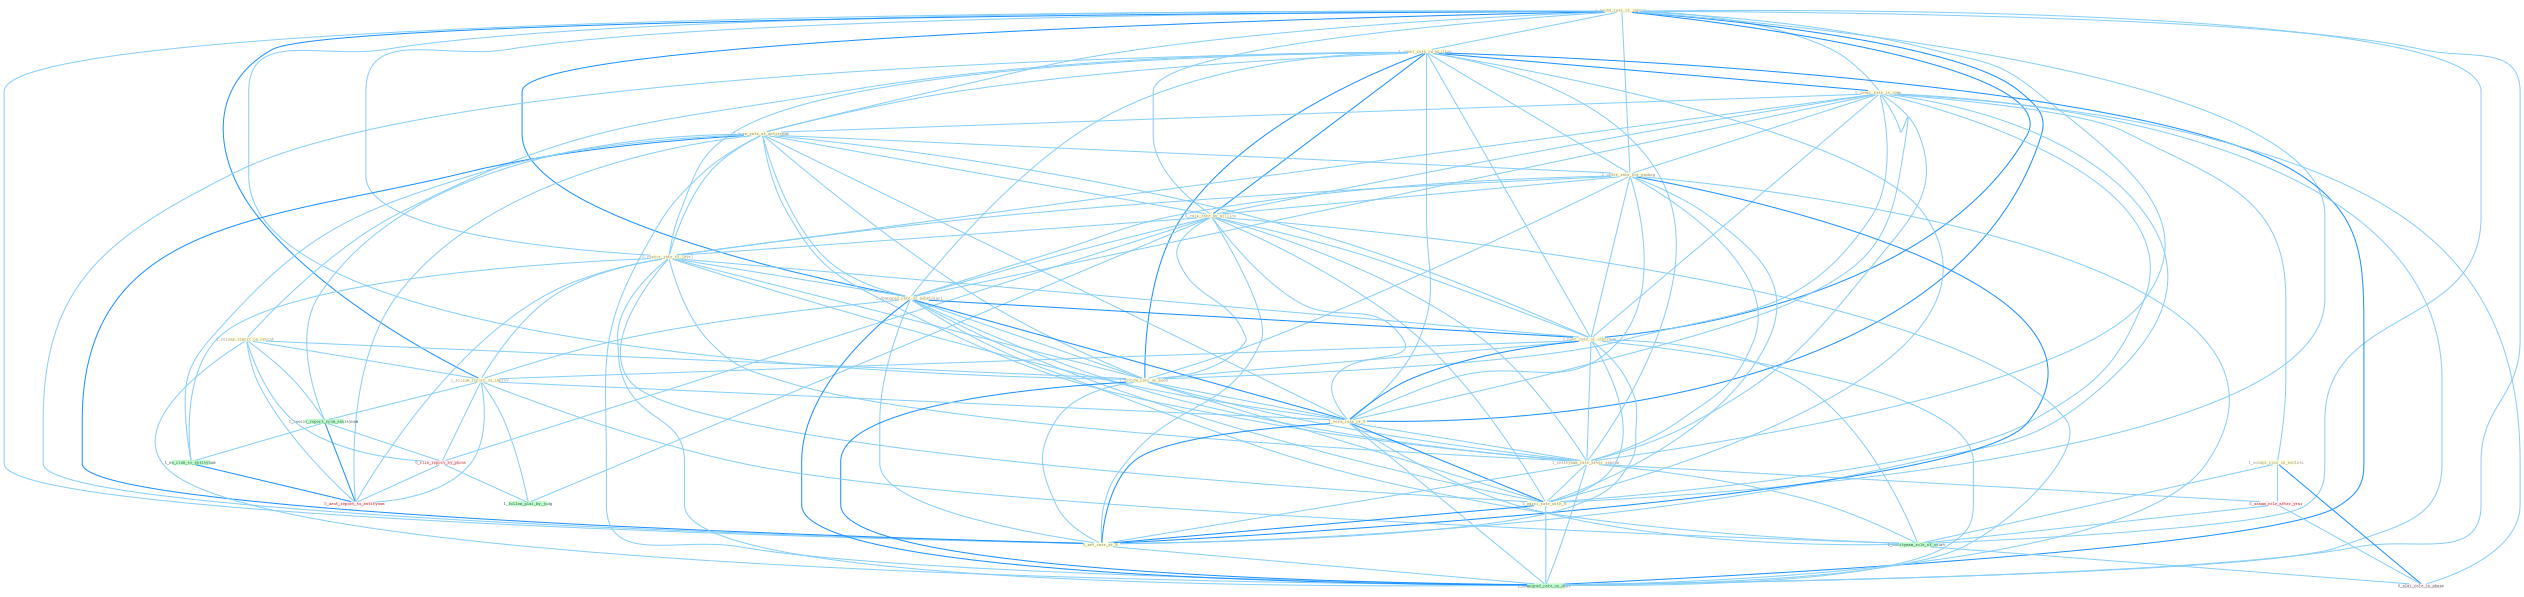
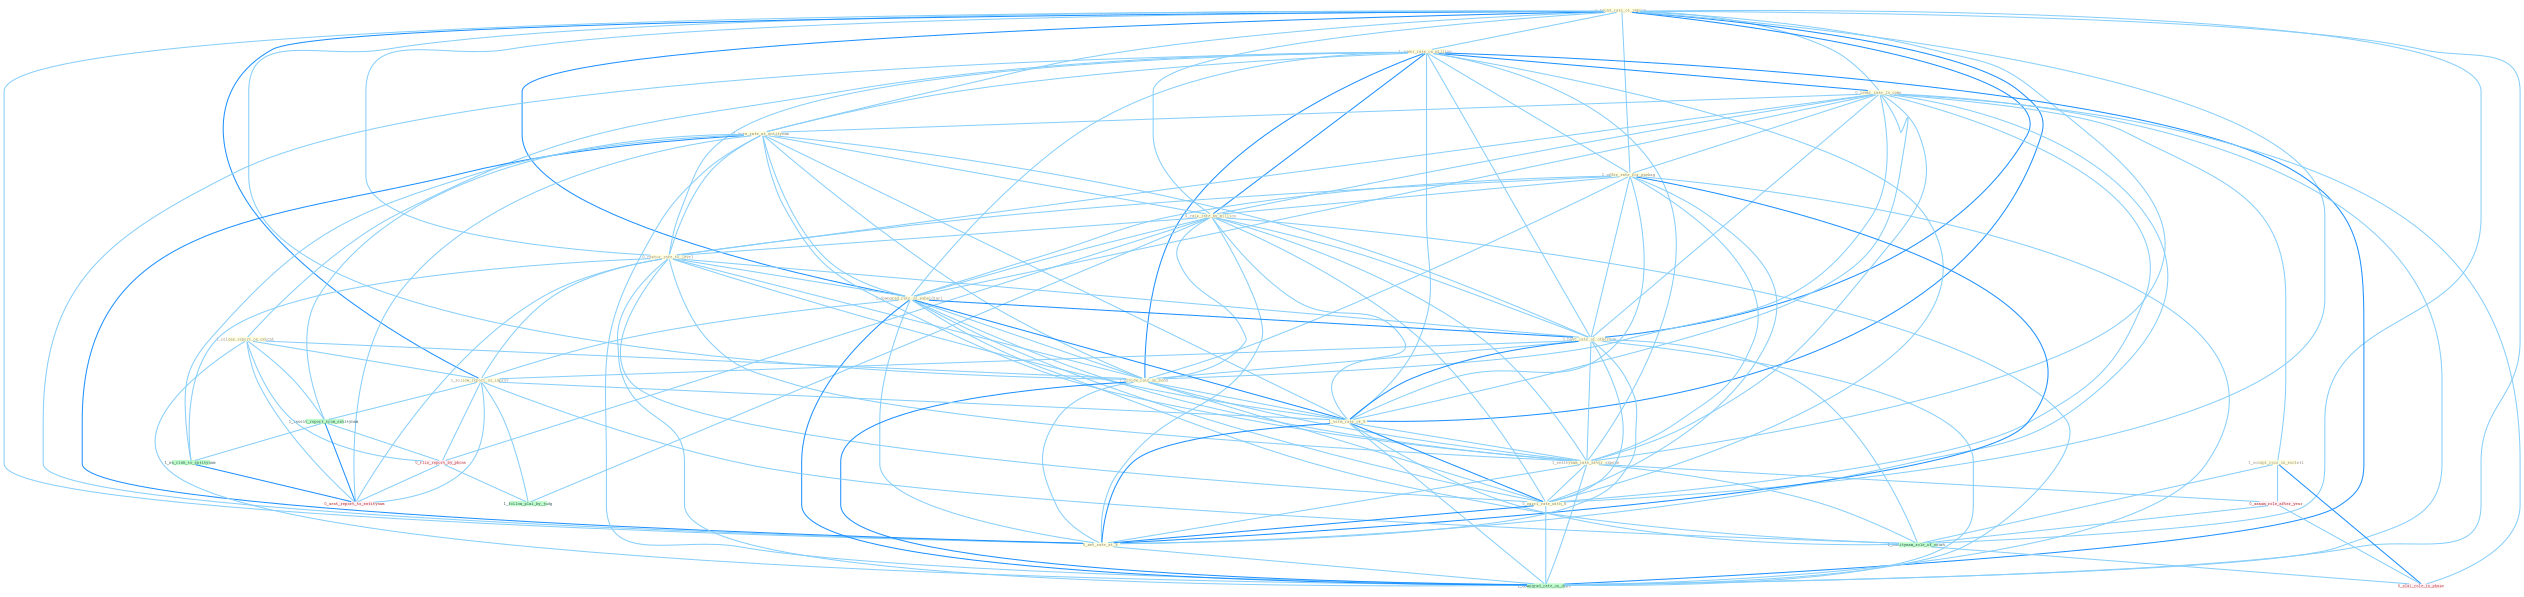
edge "1_turn_rate_at_entitynam" -- "1_offer_rate_for_packag": removed
node "0_plai_role_in_phase": fontcolor #2f4f4f -> #b22222
